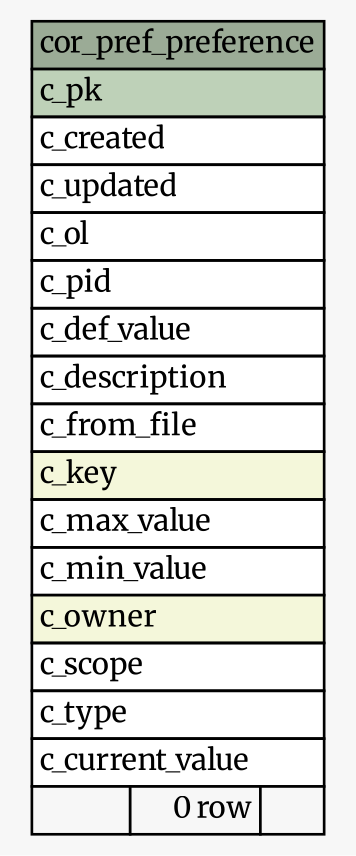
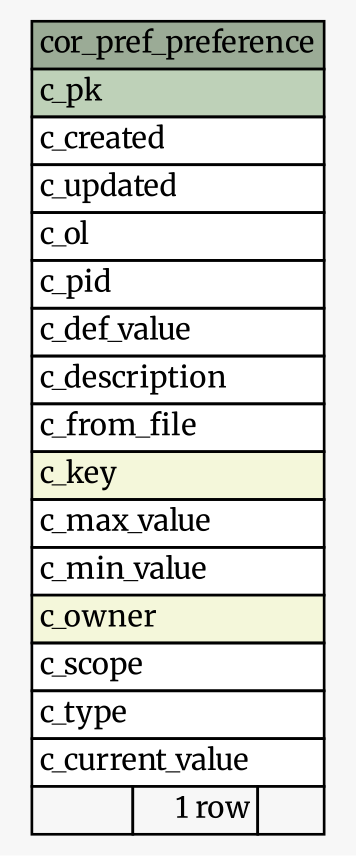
node "cor_pref_preference": text "0 row" -> "1 row"
